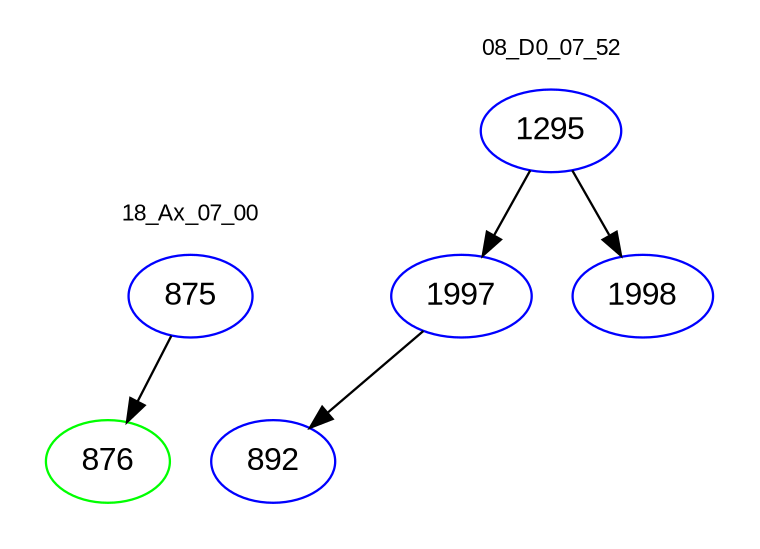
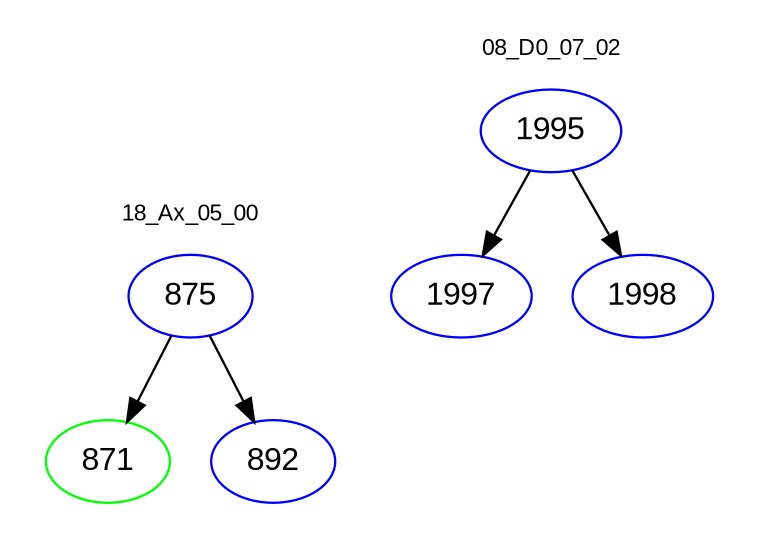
cluster "08_D0_07_52": label "08_D0_07_52" -> "08_D0_07_02"
node "1295": label "1295" -> "1995"
cluster "18_Ax_07_00": label "18_Ax_07_00" -> "18_Ax_05_00"
edge "1997" -> "892": now "875" -> "892"
node "876": label "876" -> "871"
